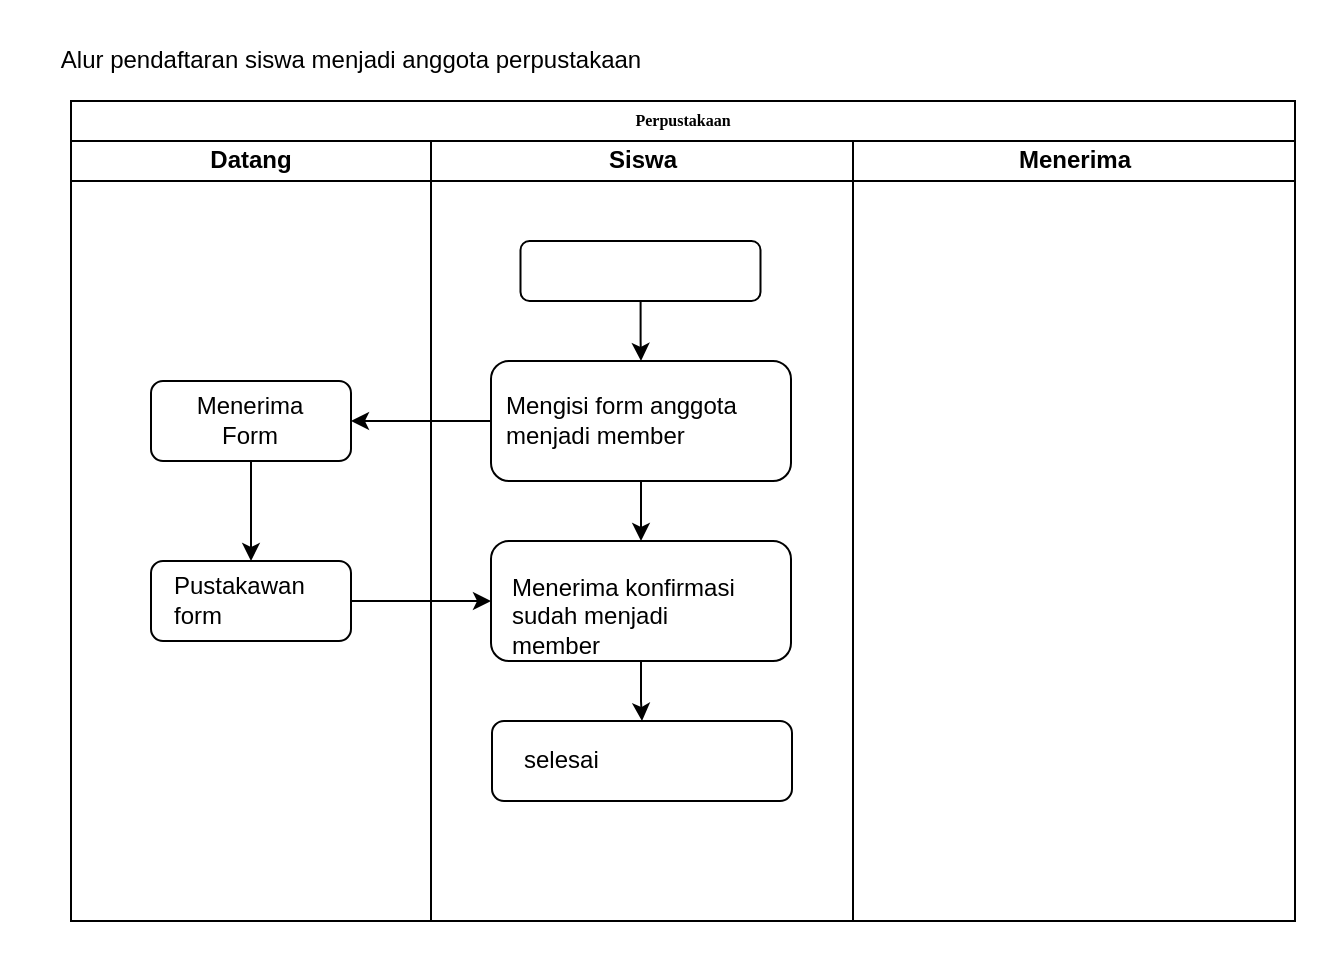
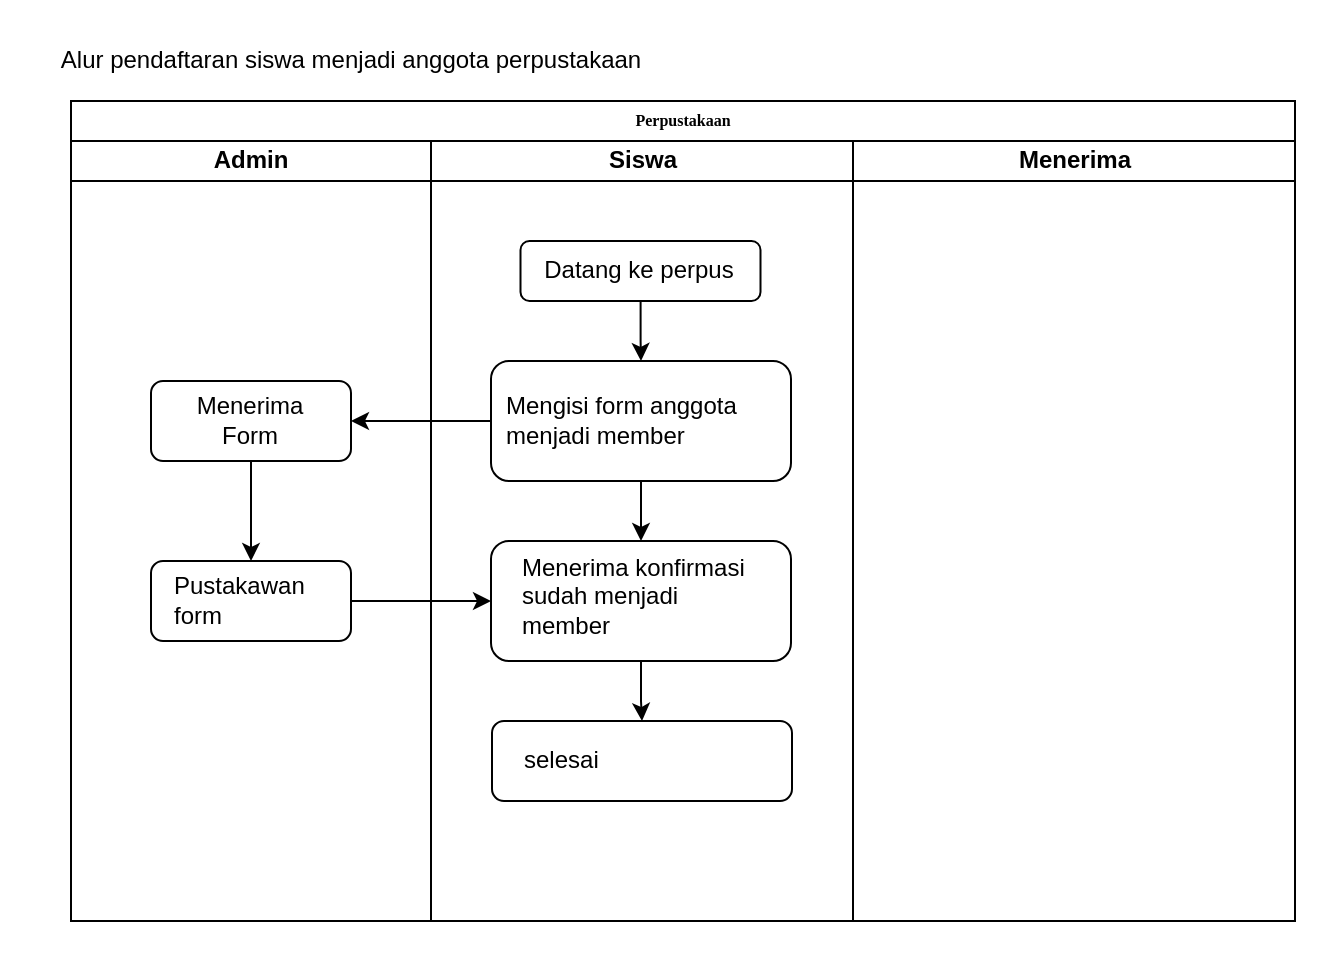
node "Datang": label "Datang" -> "Admin"
node "Datang ke perpus": added
node "Menerima konfirmasi sudah menjadi member": moved (636, 617) -> (646, 597)
